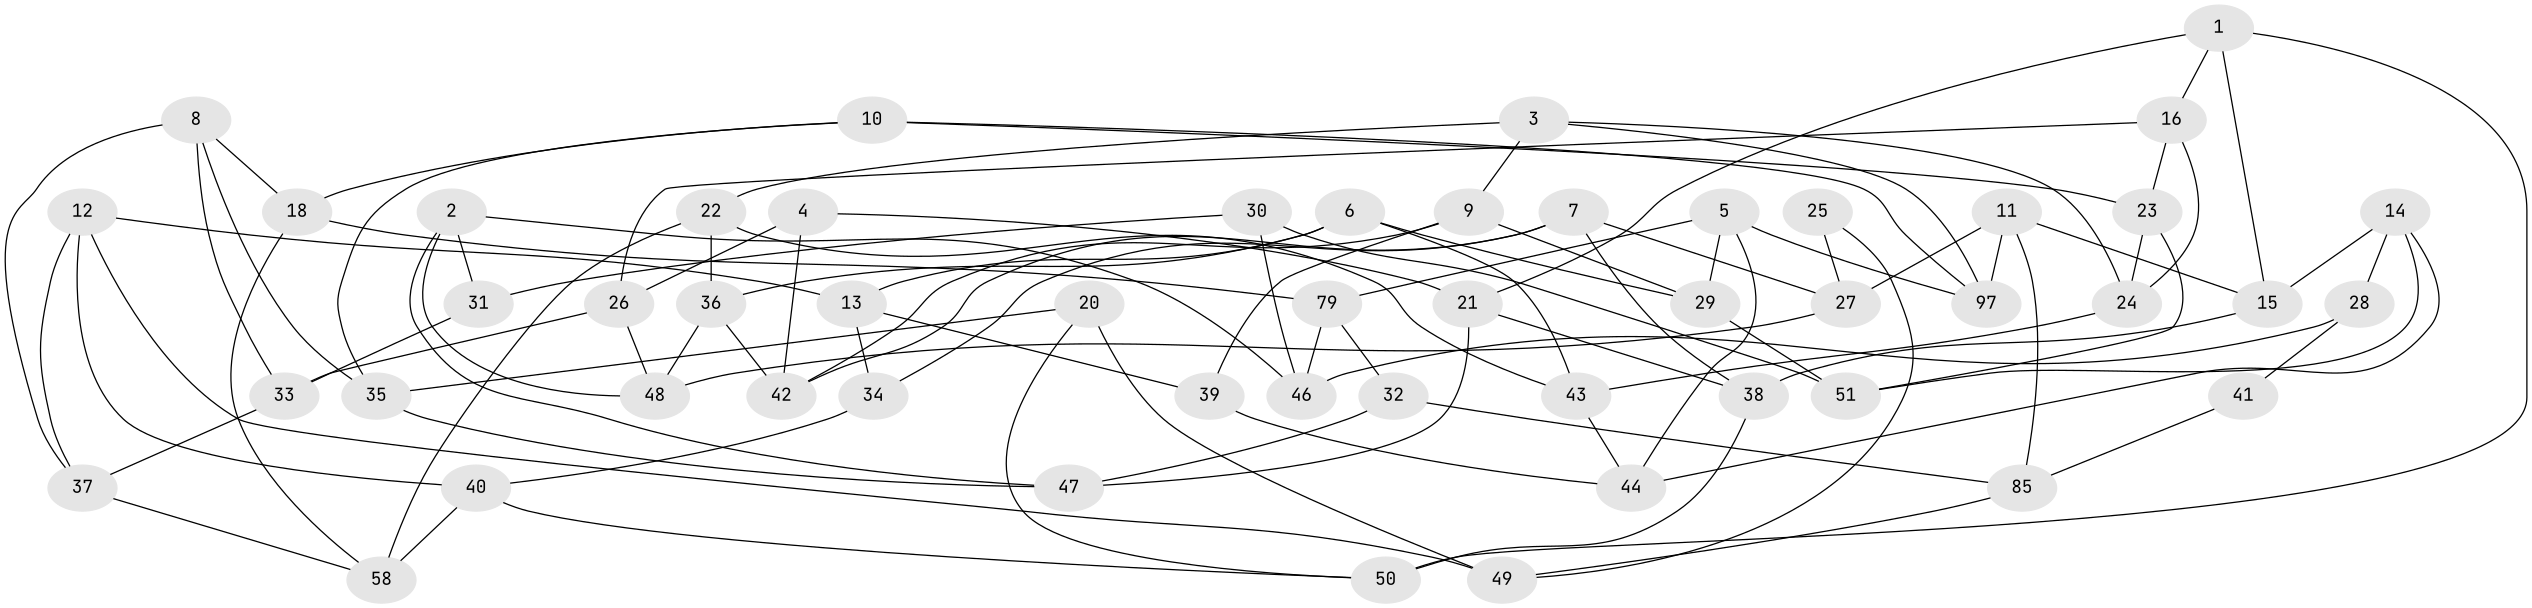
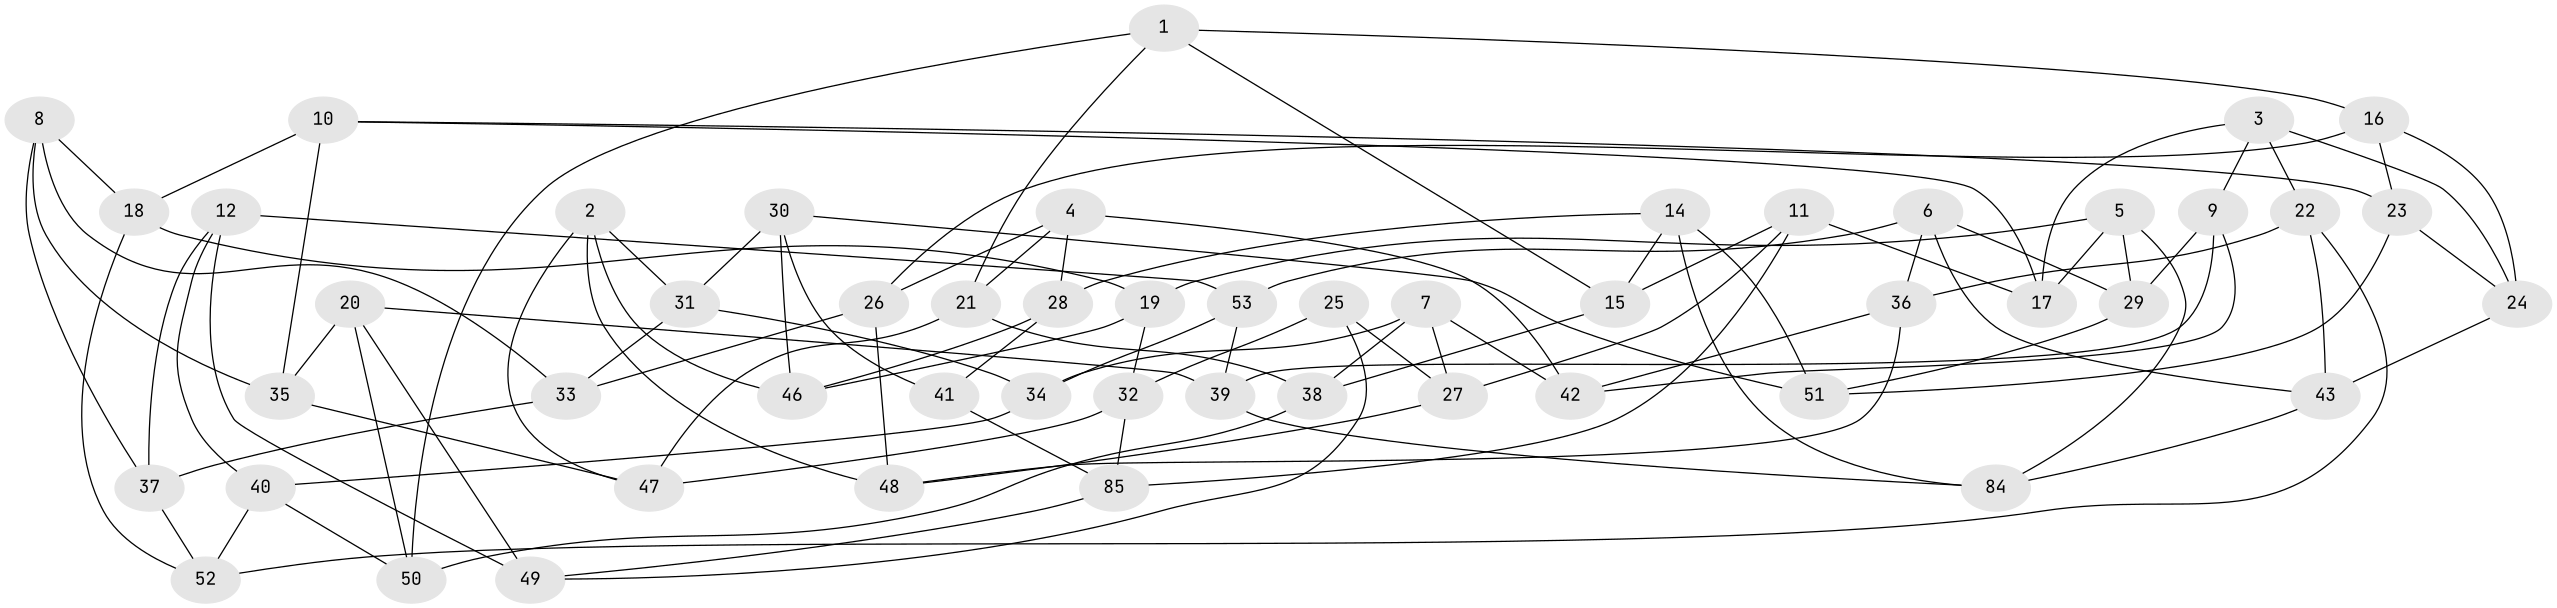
edge "4" -- "28": added
node "13": label "13" -> "53"
node "79": label "79" -> "19"
node "97": label "97" -> "17"
edge "30" -- "41": added
edge "20" -- "39": added
edge "31" -- "34": added
edge "25" -- "32": added
node "44": label "44" -> "84"
node "58": label "58" -> "52"
